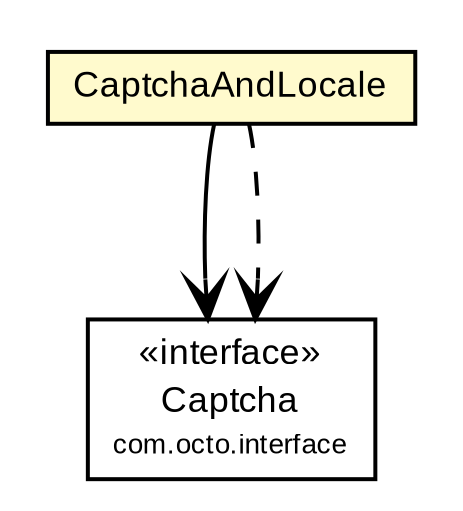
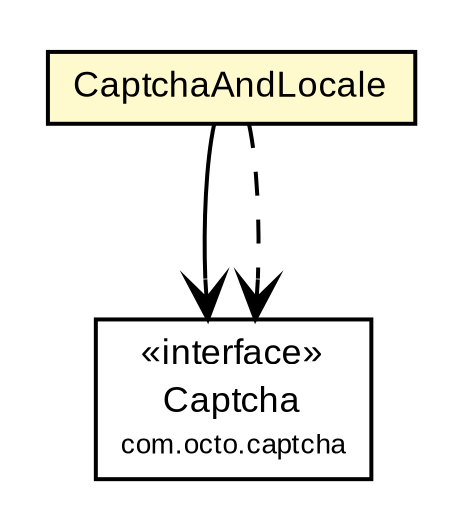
node "Captcha": text "com.octo.interface" -> "com.octo.captcha"
